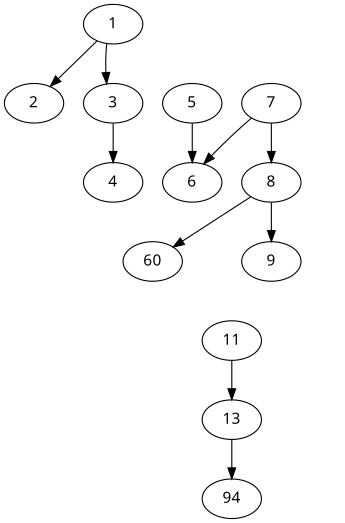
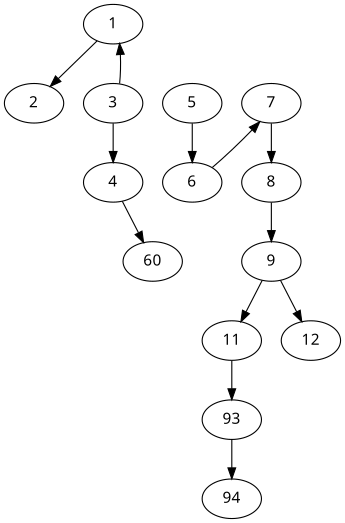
edge "1" -> "3": reversed
edge "7" -> "6": reversed
edge "8" -> "60": now "4" -> "60"
edge "9" -> "11": added
node "12": added
node "13": label "13" -> "93"
